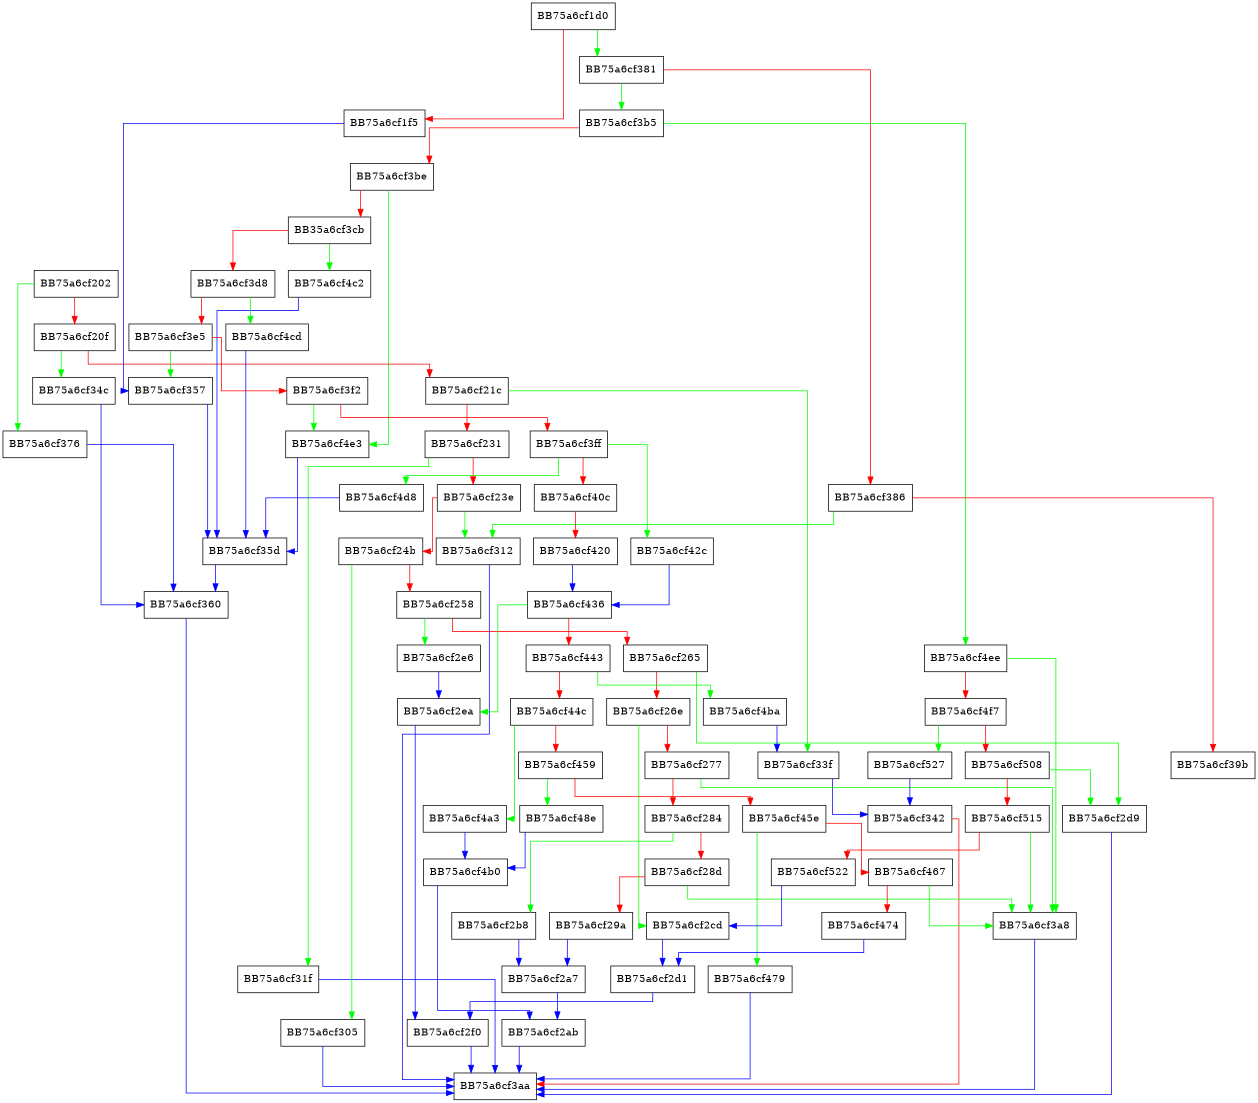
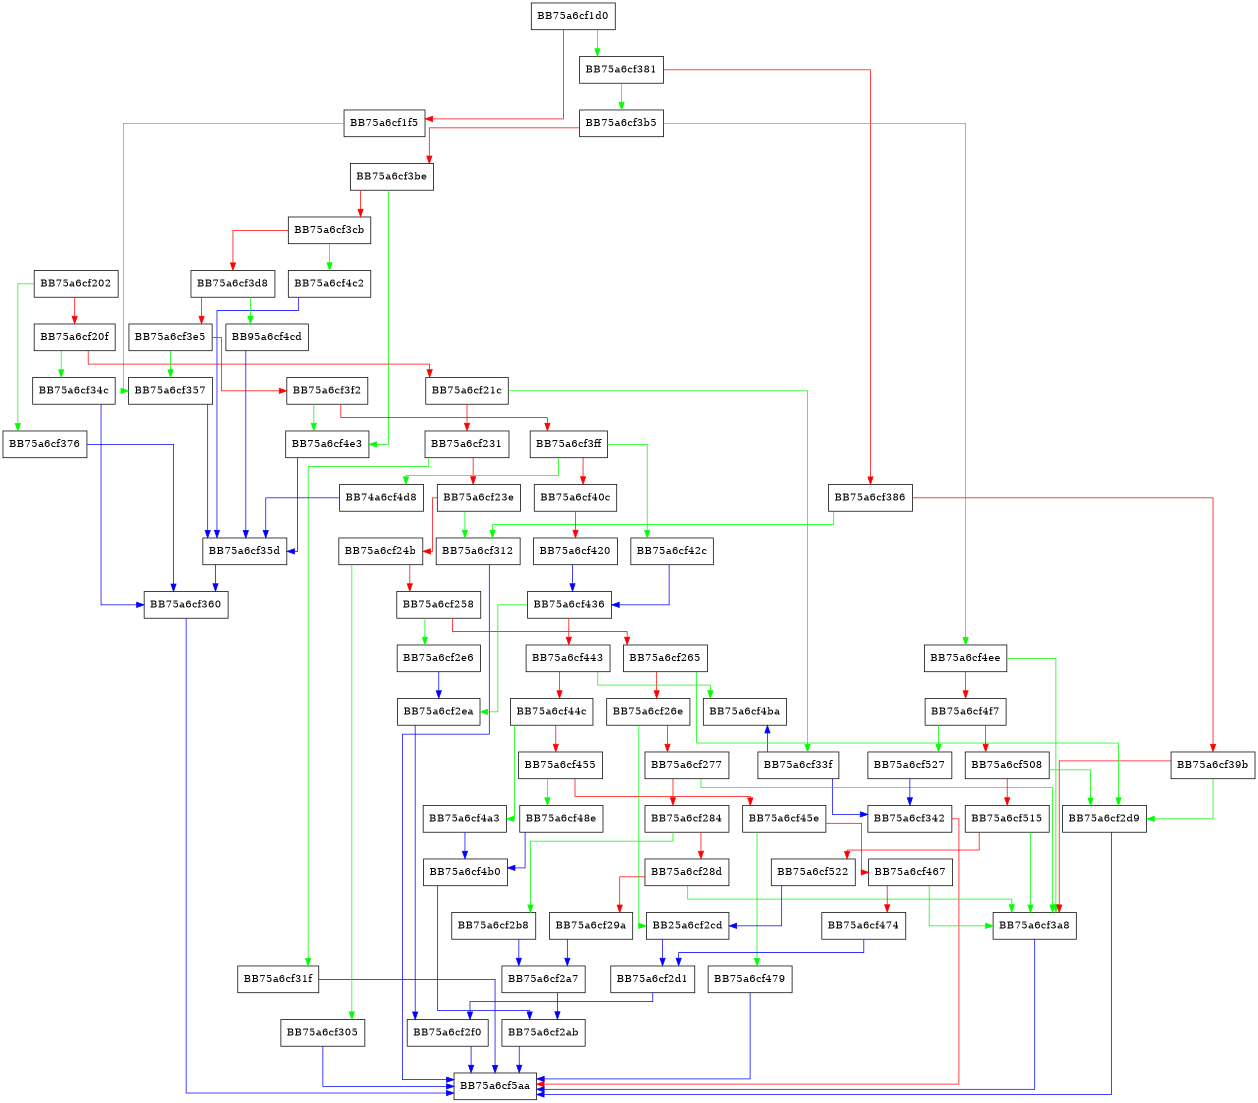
edge "BB75a6cf1f5" -> "BB75a6cf357": color blue -> green
node "BB35a6cf3cb": label "BB35a6cf3cb" -> "BB75a6cf3cb"
node "BB75a6cf4cd": label "BB75a6cf4cd" -> "BB95a6cf4cd"
node "BB75a6cf4d8": label "BB75a6cf4d8" -> "BB74a6cf4d8"
edge "BB75a6cf4ba" -> "BB75a6cf33f": reversed
edge "BB75a6cf39b" -> "BB75a6cf3a8": added
node "BB75a6cf459": label "BB75a6cf459" -> "BB75a6cf455"
edge "BB75a6cf39b" -> "BB75a6cf2d9": added
node "BB75a6cf2cd": label "BB75a6cf2cd" -> "BB25a6cf2cd"
node "BB75a6cf3aa": label "BB75a6cf3aa" -> "BB75a6cf5aa"
